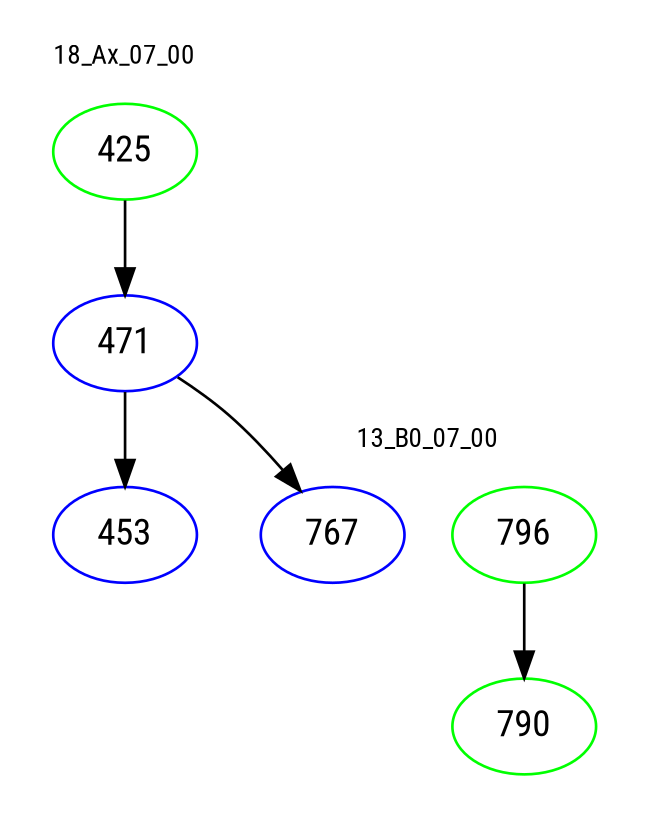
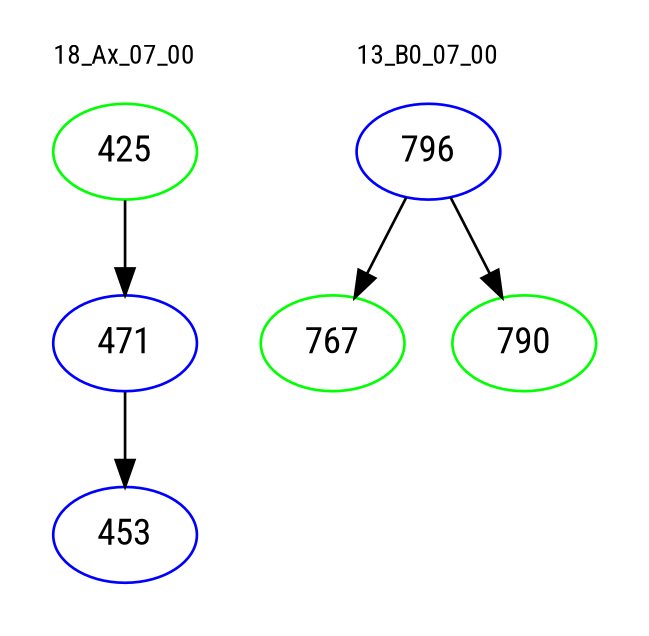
edge "471" -> "767": now "796" -> "767"
node "767": color blue -> green
node "796": color green -> blue
